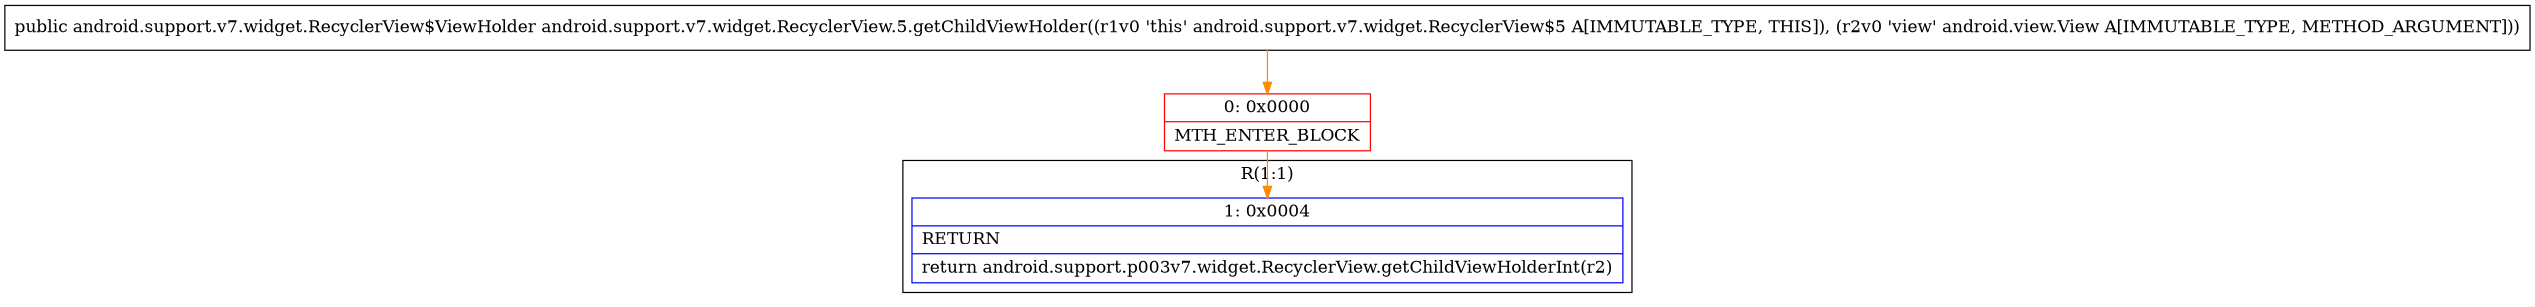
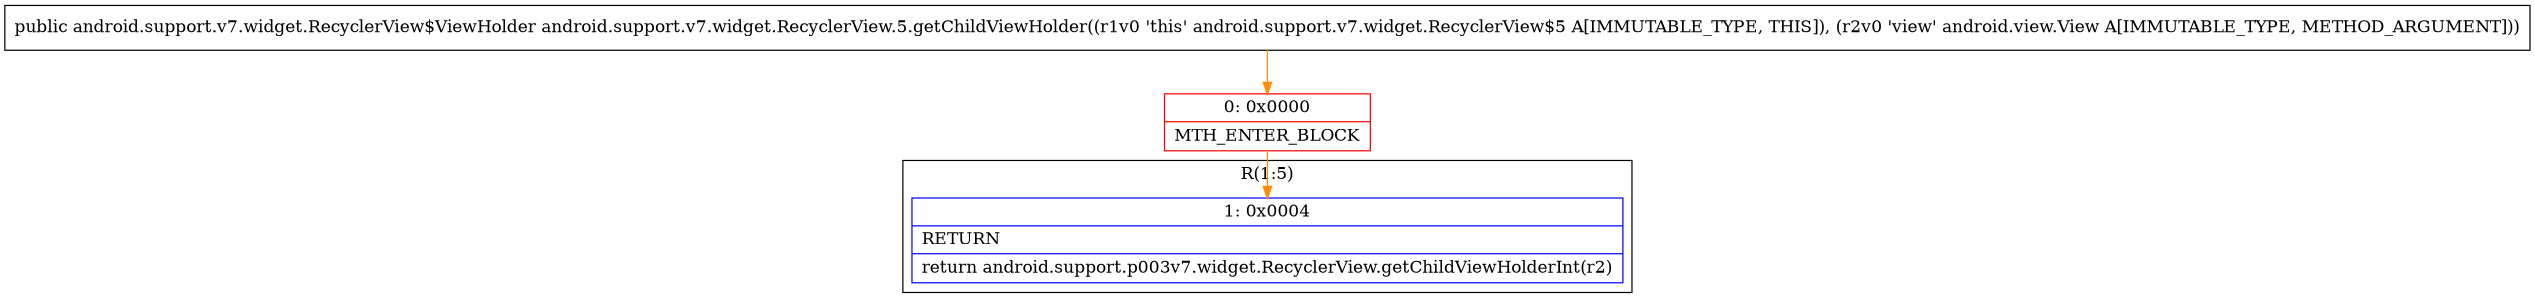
cluster "R(1:1)": label "R(1:1)" -> "R(1:5)"
